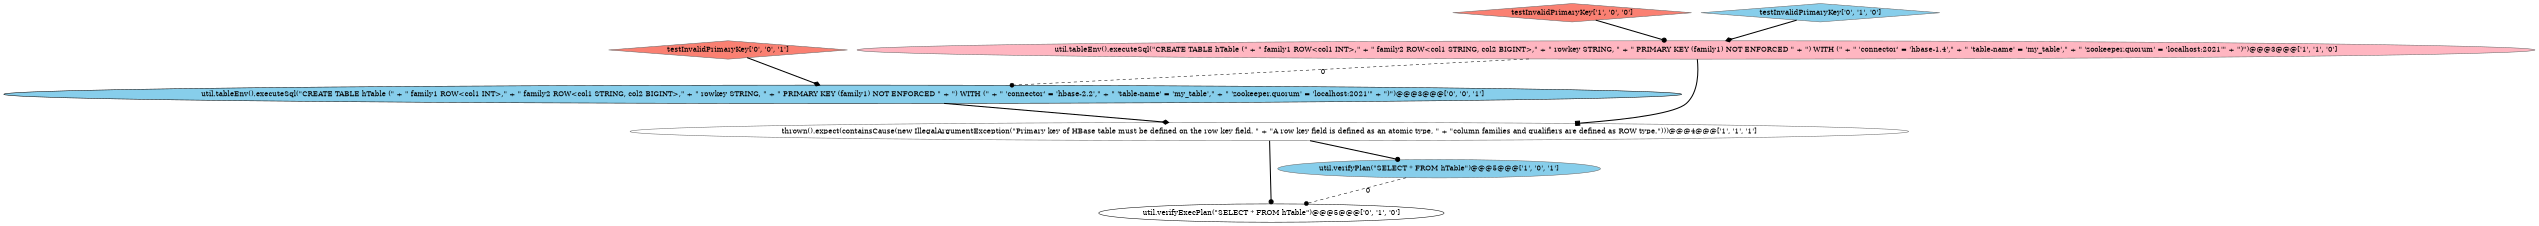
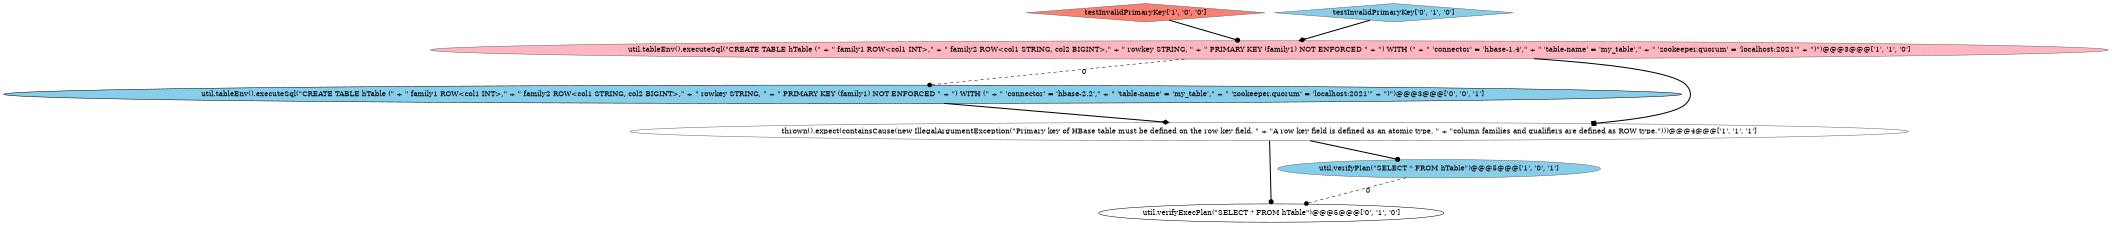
node "testInvalidPrimaryKey['0', '0', '1']": removed
